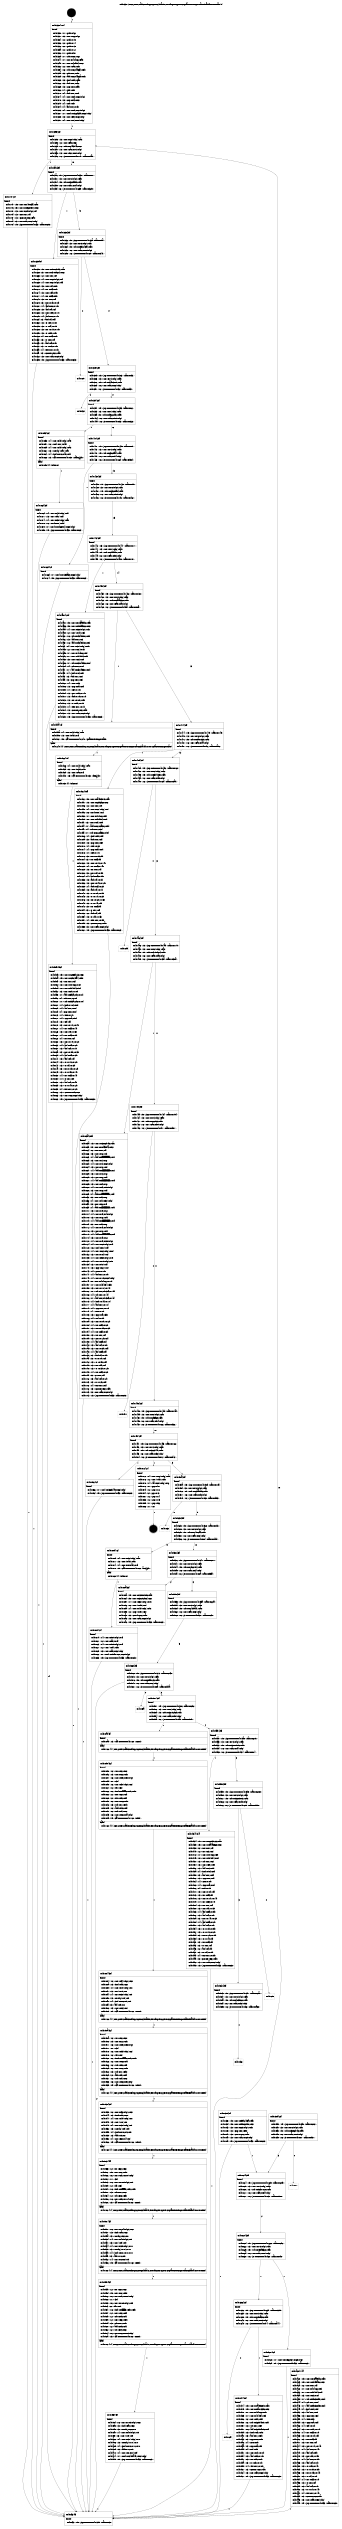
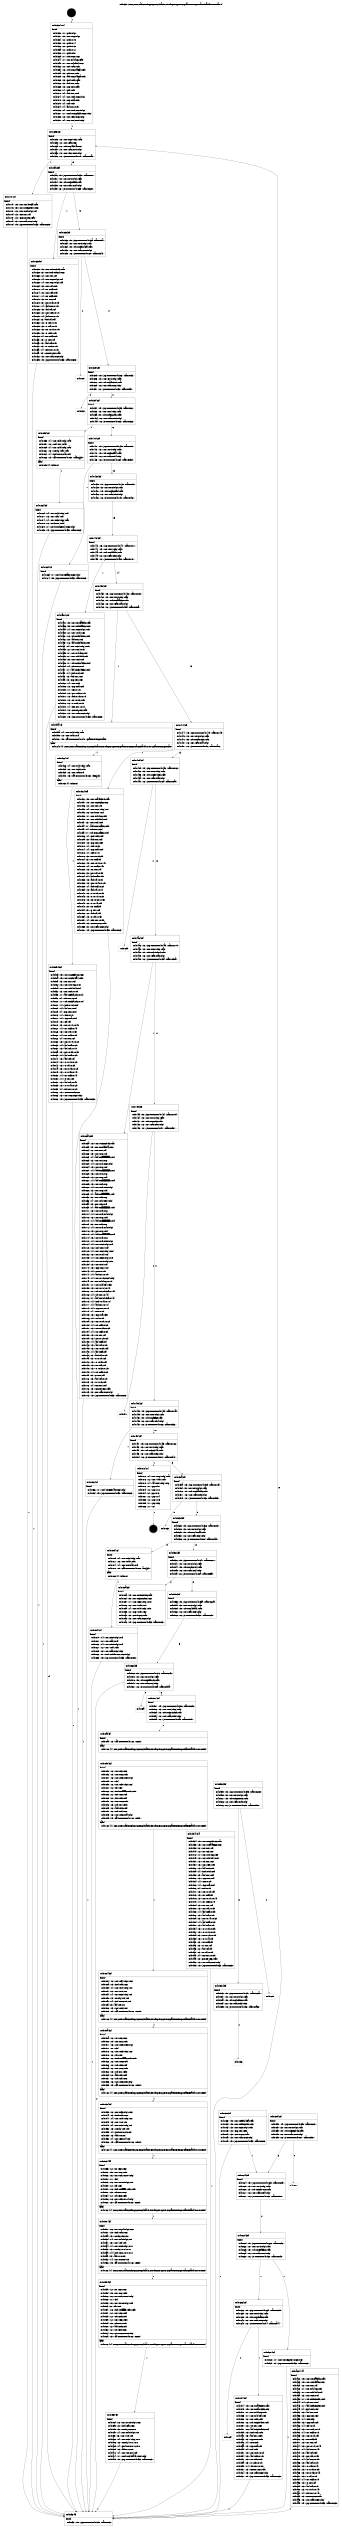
edge "0x4014f1 [25]" -> "0x401e66 [12]": now "0x4014d8 [25]" -> "0x401e66 [12]"
node "0x4015a0 [25]": removed
edge "0x4018ab [5]" -> "0x4018b0 [52]": removed, label "1"
